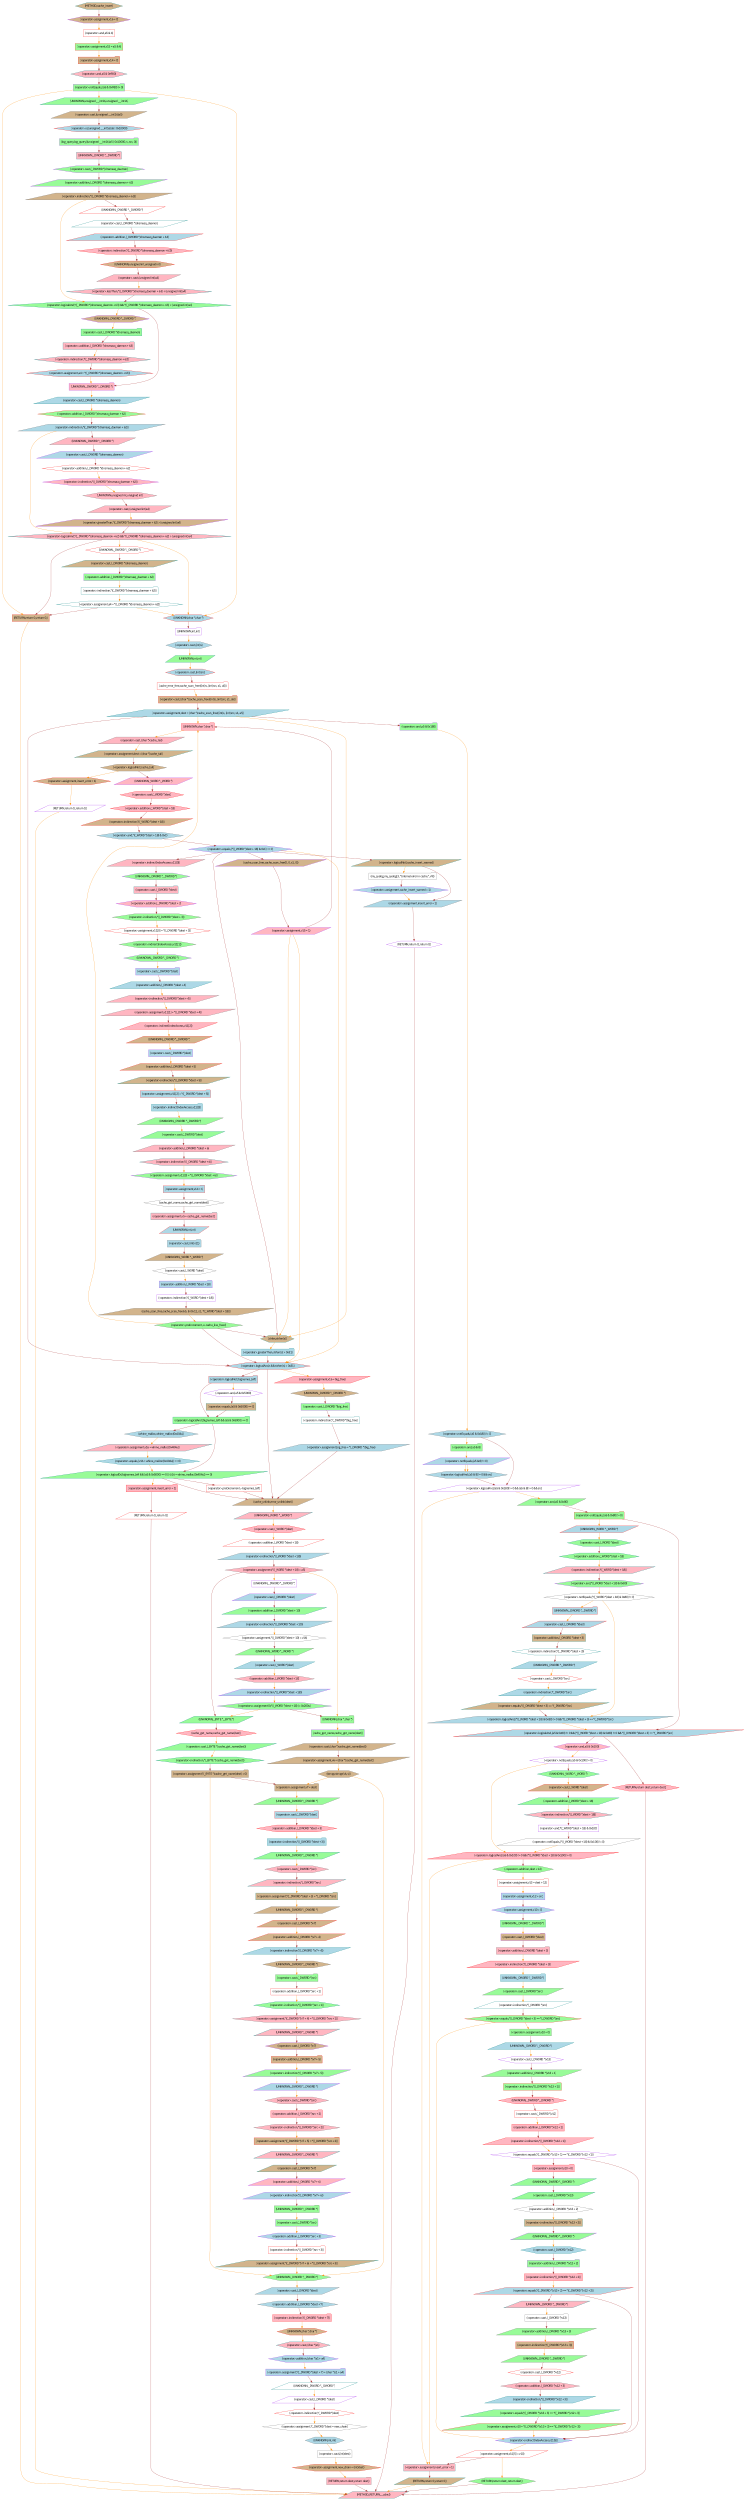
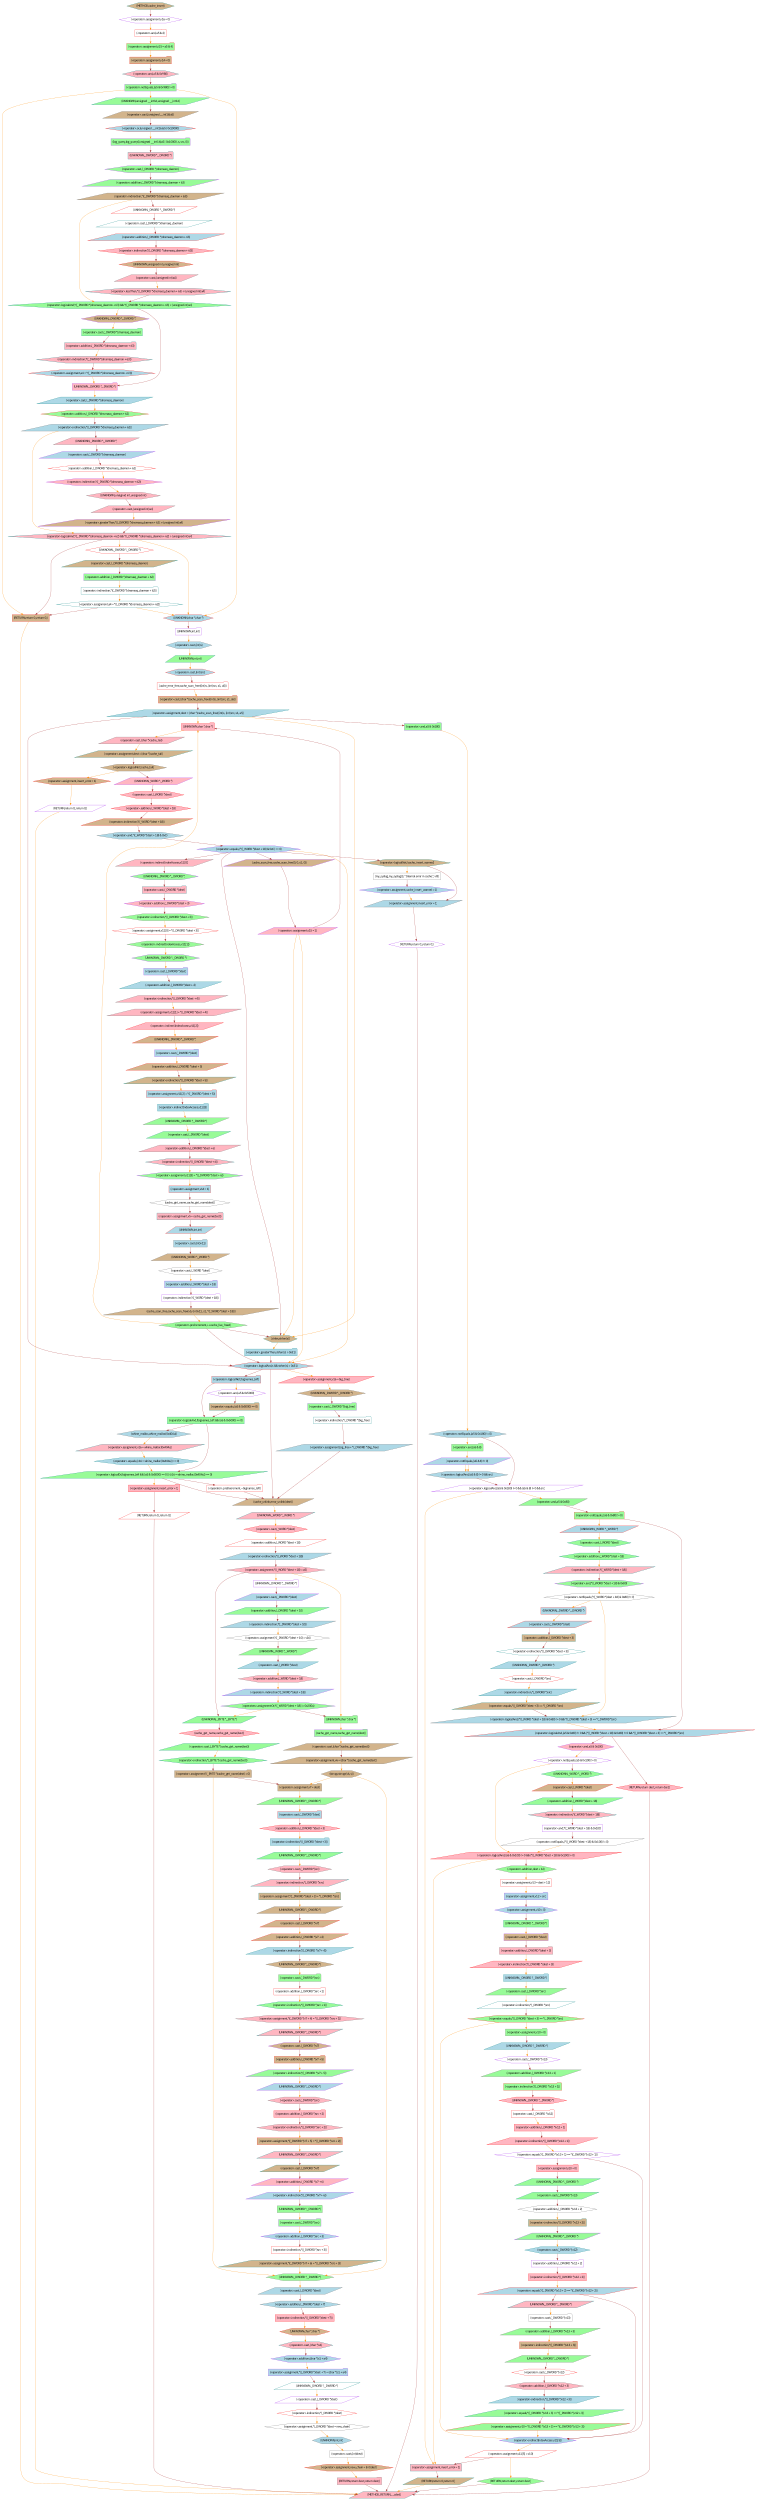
node "(<operator>.assignment,v16 = 0)": fillcolor tan -> white
node "(<operator>.logicalNot,!cache_insert_warned)": shape parallelogram -> hexagon
node "(<operator>.addition,(_DWORD *)v12 + 2)": fillcolor palegreen -> white
